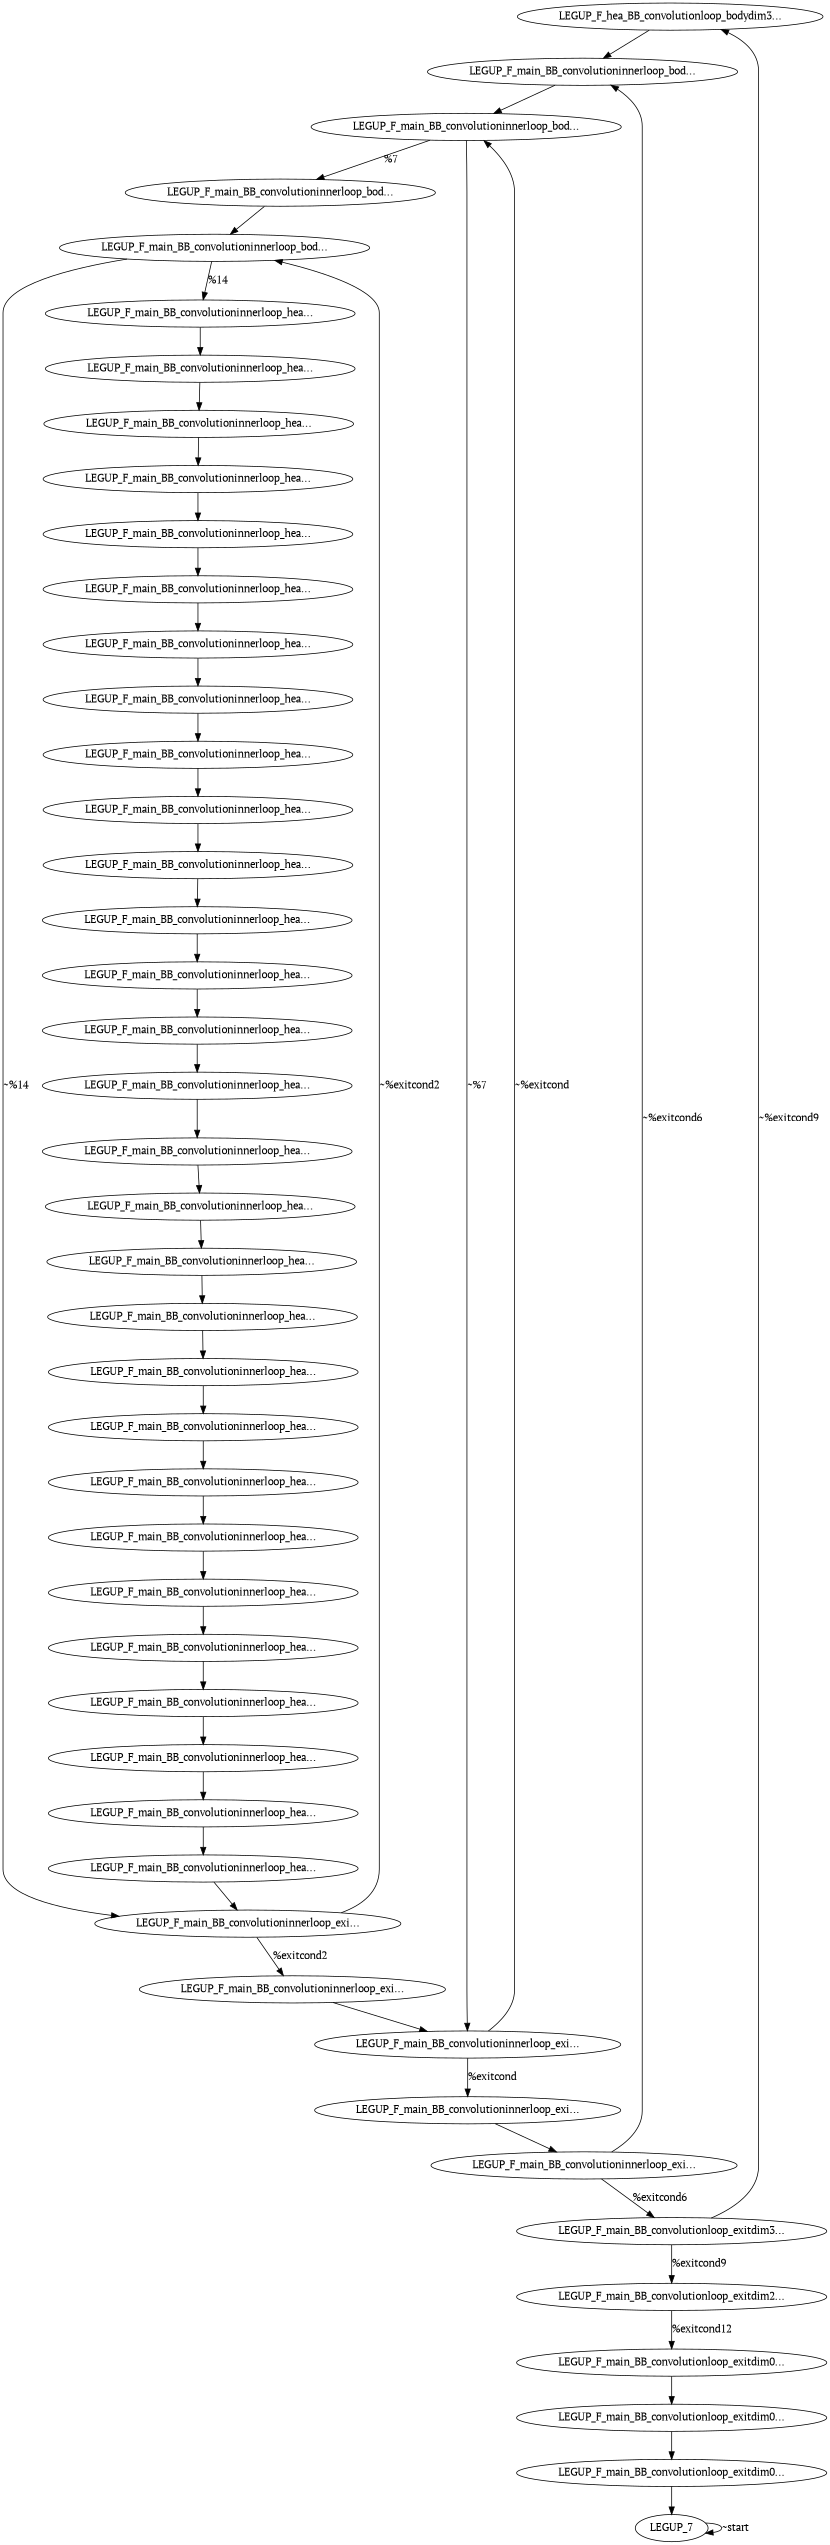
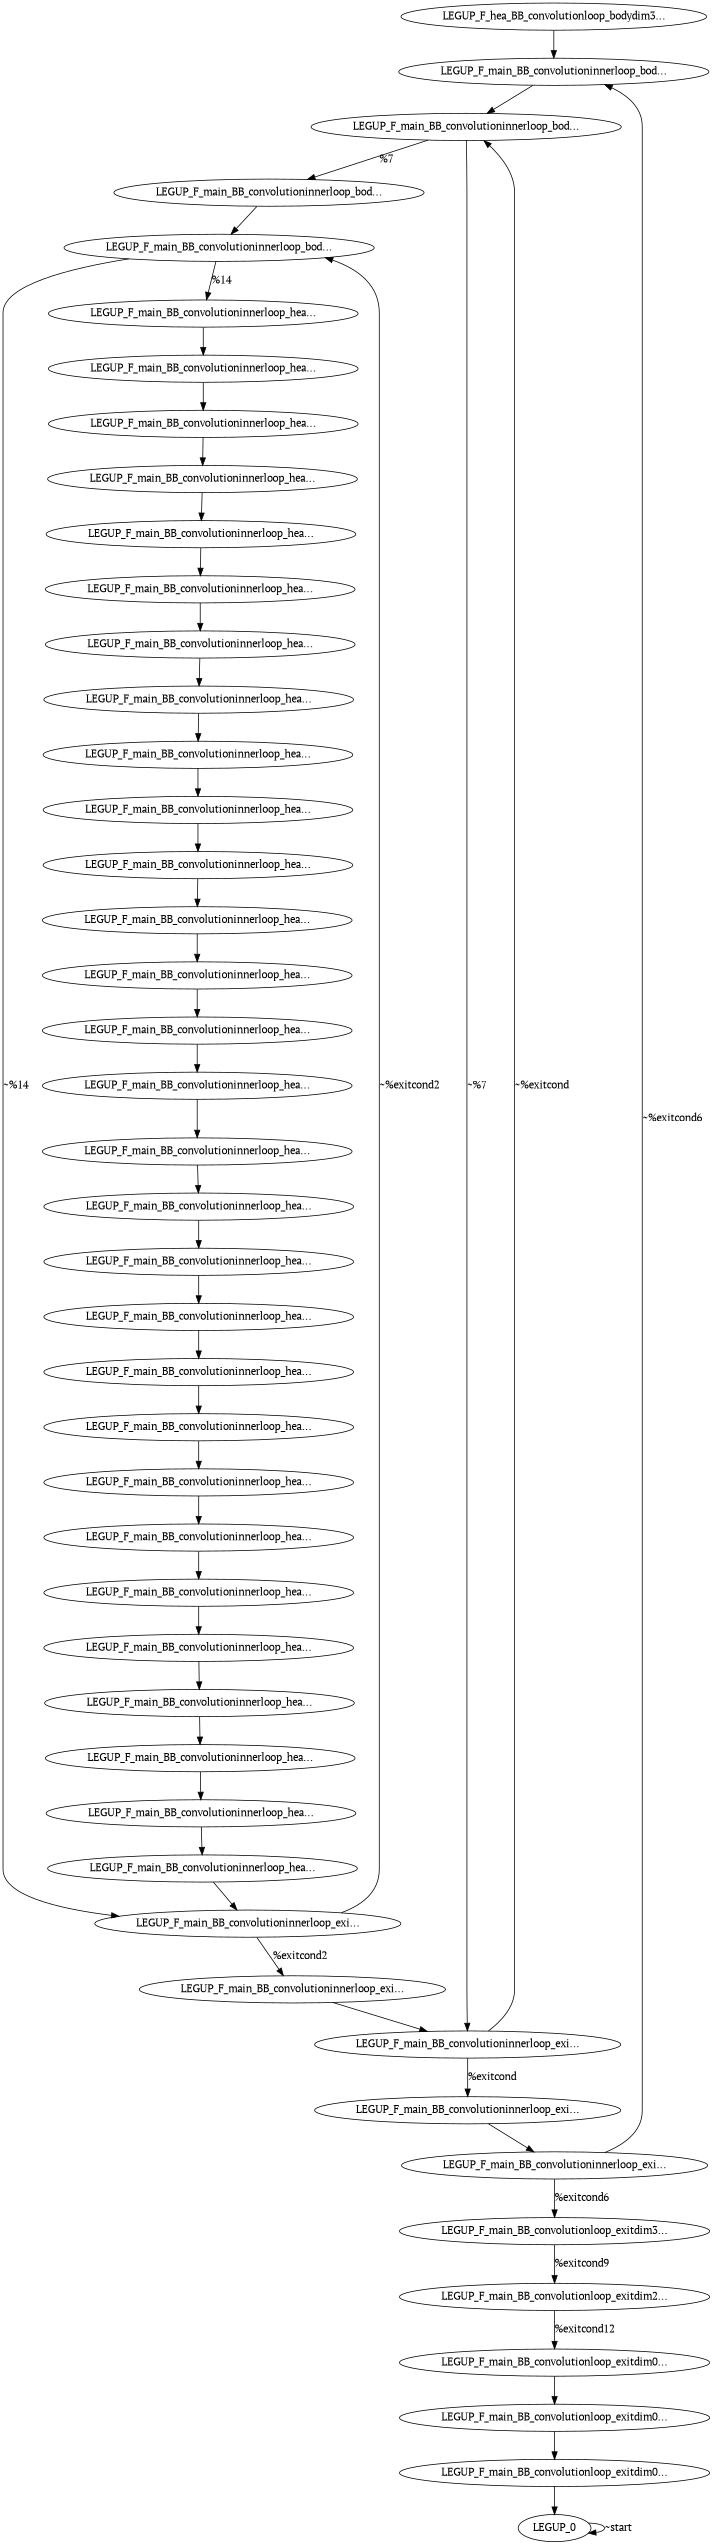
edge "LEGUP_F_main_BB_convolutionloop_exitdim3..." -> "LEGUP_F_hea_BB_convolutionloop_bodydim3...": removed, label "~%exitcond9"
node "LEGUP_7": label "LEGUP_7" -> "LEGUP_0"
